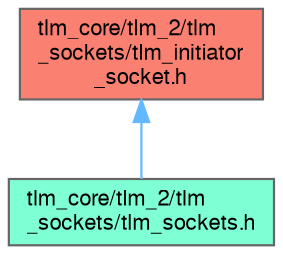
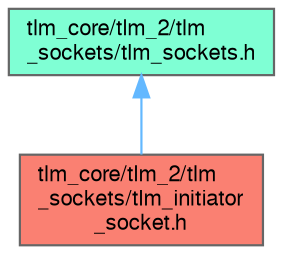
edge "tlm_core/tlm_2/tlm _sockets/tlm_sockets.h" -> "tlm_core/tlm_2/tlm _sockets/tlm_initiator _socket.h": reversed
